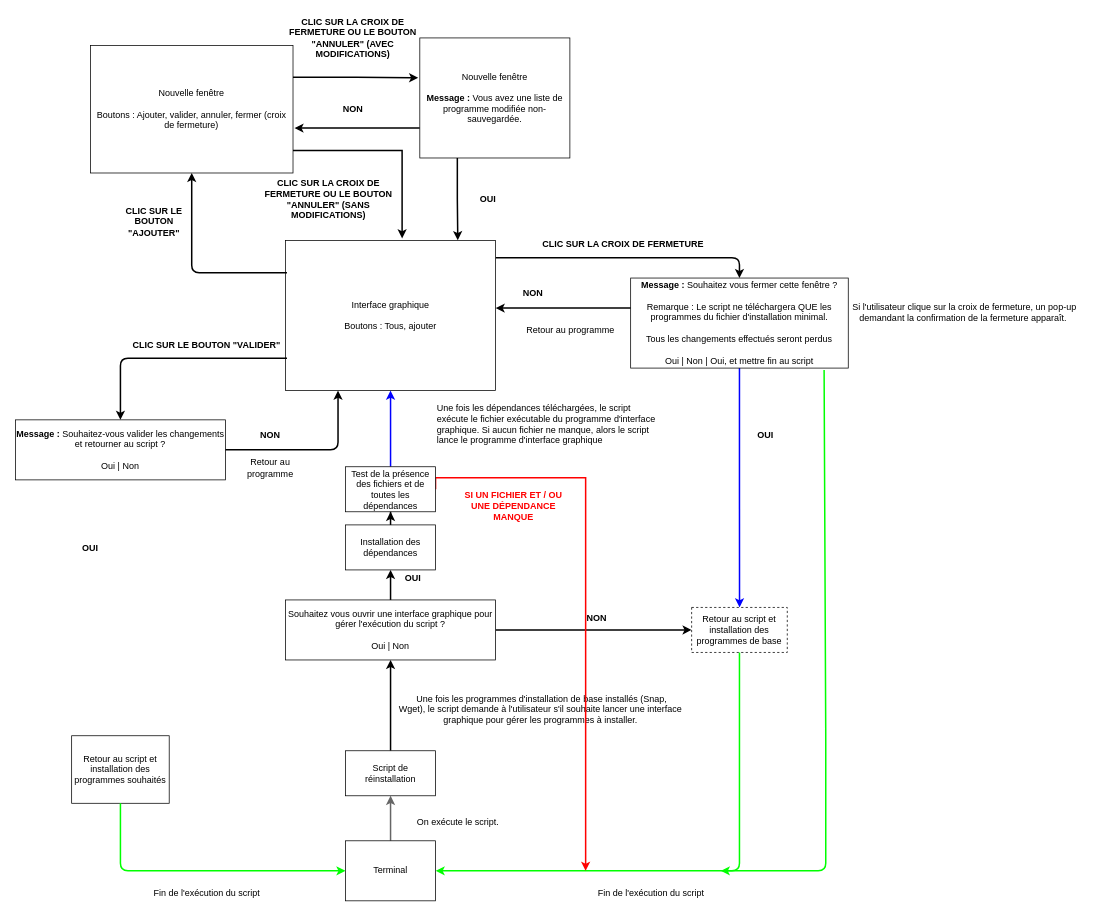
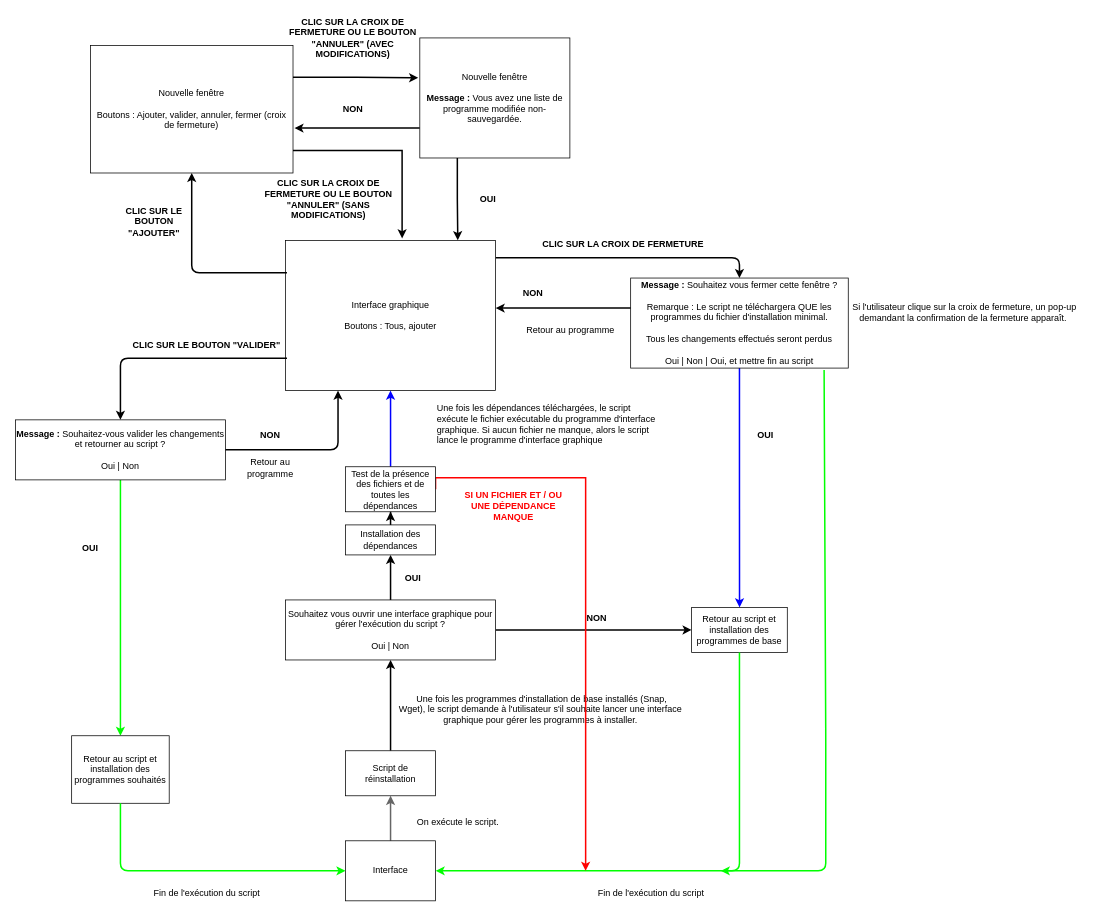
node "Installation des dépendances": size 90x45 -> 90x30
edge "Message : Souhaitez-vous valider les changements et retourner au script ? Oui | Non" -> "Retour au script et installation des programmes souhaités": added
node "Retour au script et installation des programmes de base": style dashed -> solid
node "Terminal": label "Terminal" -> "Interface"
